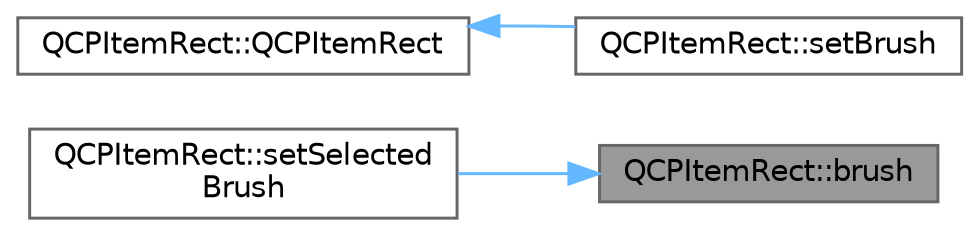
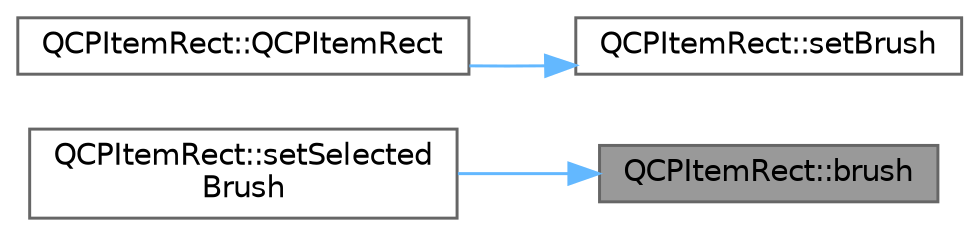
edge "QCPItemRect::setBrush" -> "QCPItemRect::QCPItemRect": reversed
